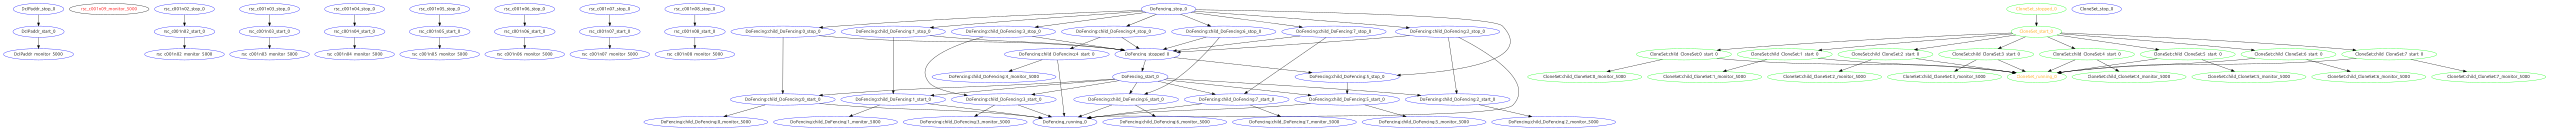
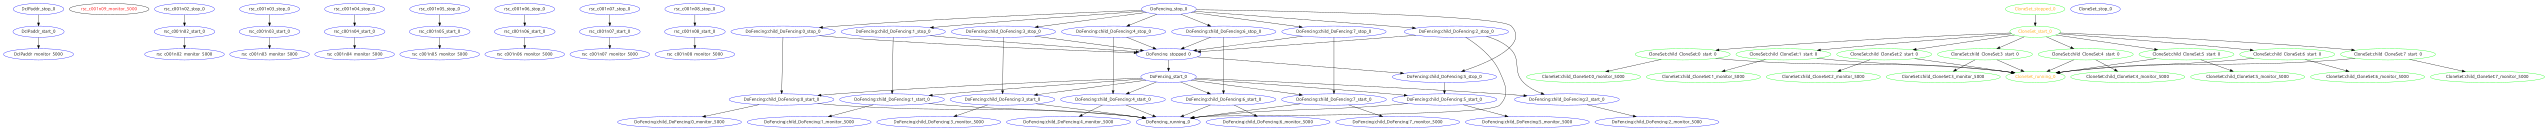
edge "DoFencing_start_0" -> "DoFencing:child_DoFencing:4_start_0": added
